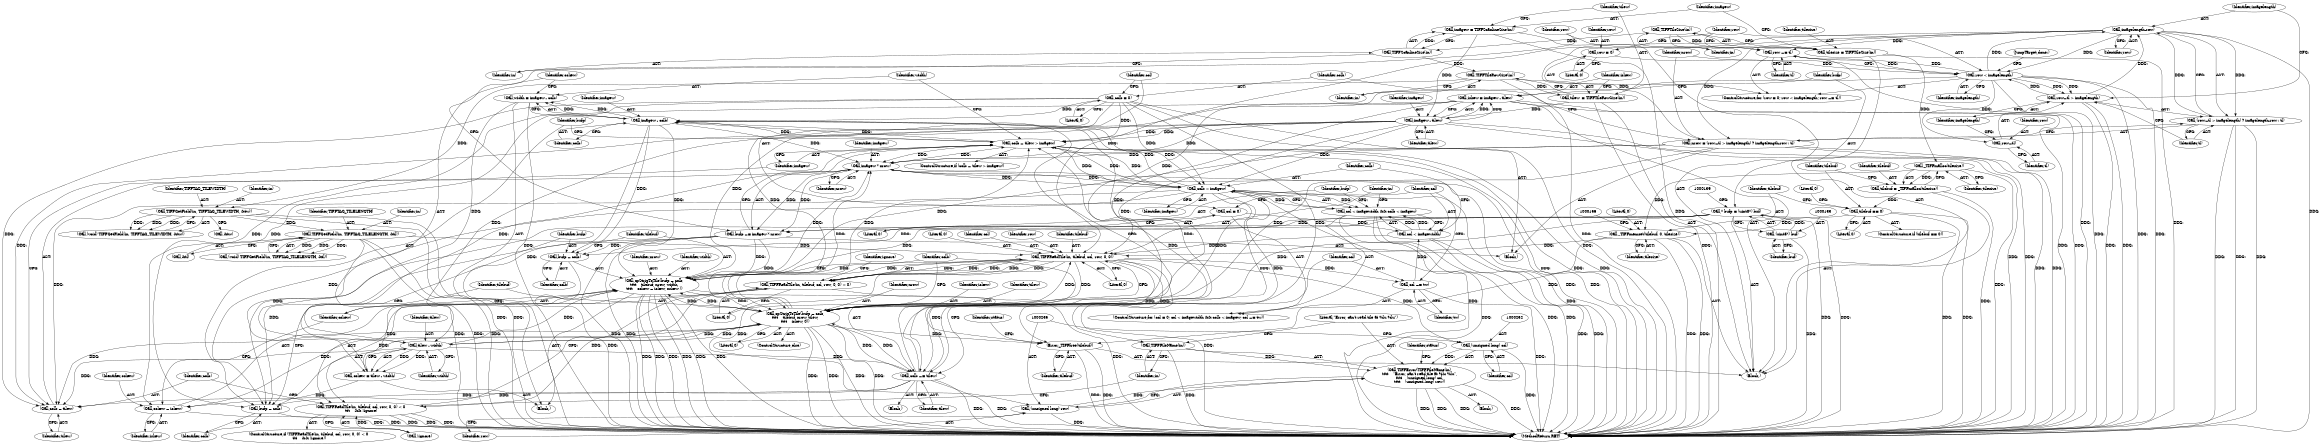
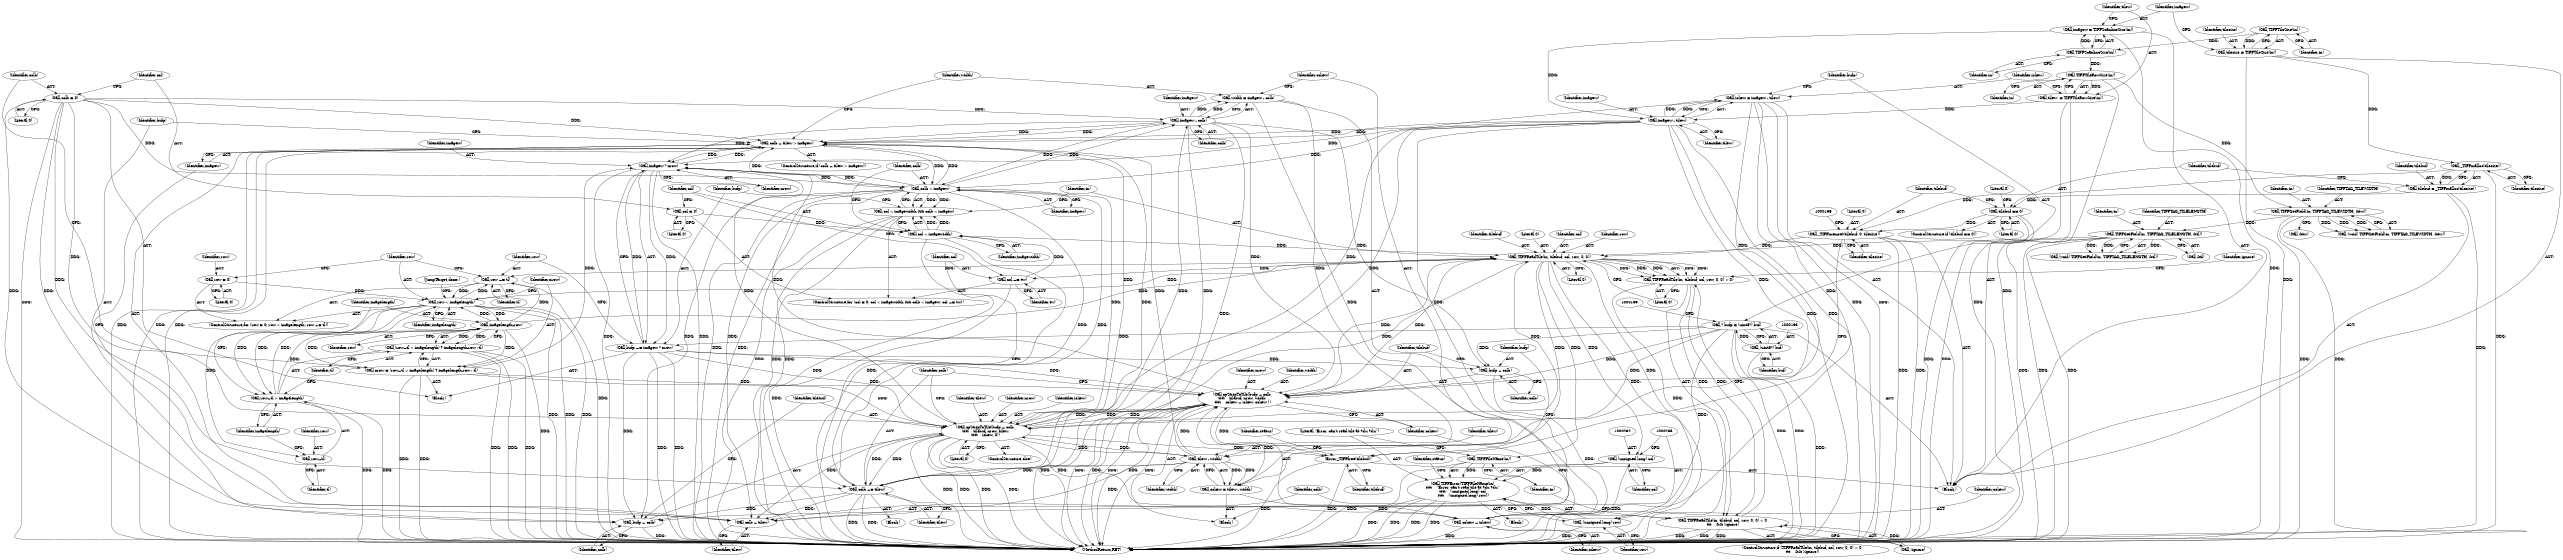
edge "(Call,colb += tilew)" -> "(Call,imagew - colb)": label "CFG: " -> "DDG: "
node "(Identifier,imagewidth)": added
edge "(Call,TIFFReadTile(in, tilebuf, col, row, 0, 0))" -> "(Call,row += tl)": added, label "DDG:"
edge "(Call,_TIFFmemset(tilebuf, 0, tilesize))" -> "(Error,_TIFFfree(tilebuf))": label "DDG: " -> "CFG: "
